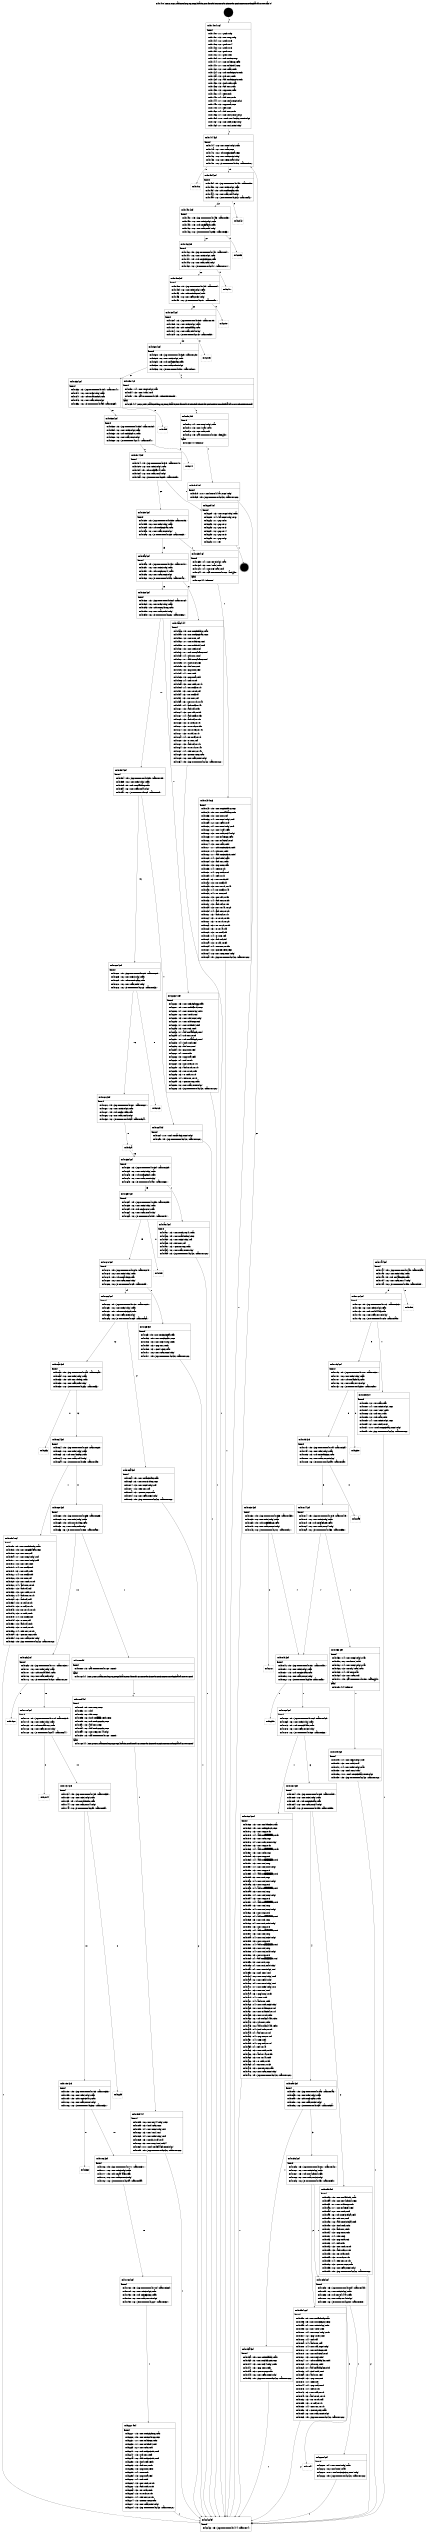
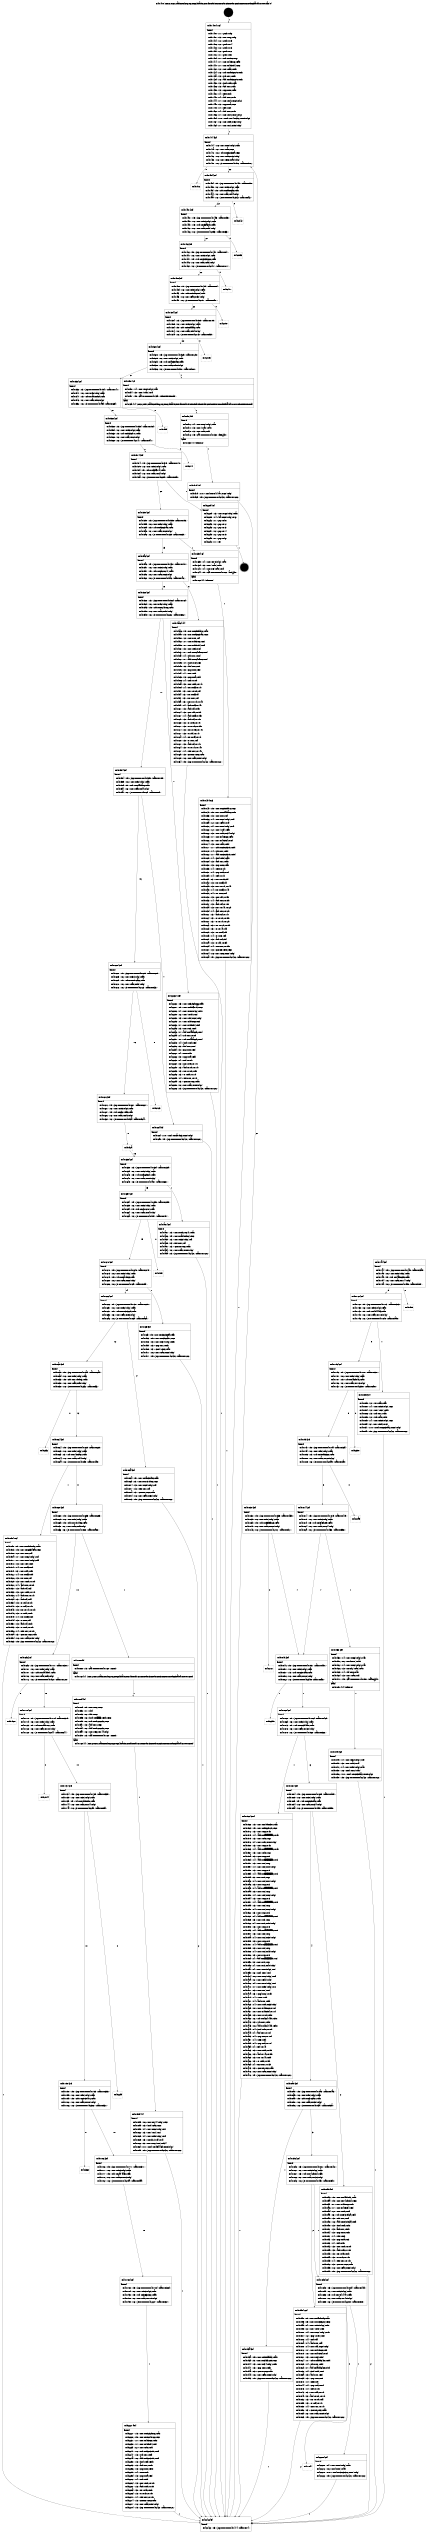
edge "0x401474 [32]" -> "0x401494 [28]": label " 19" -> " 22"
